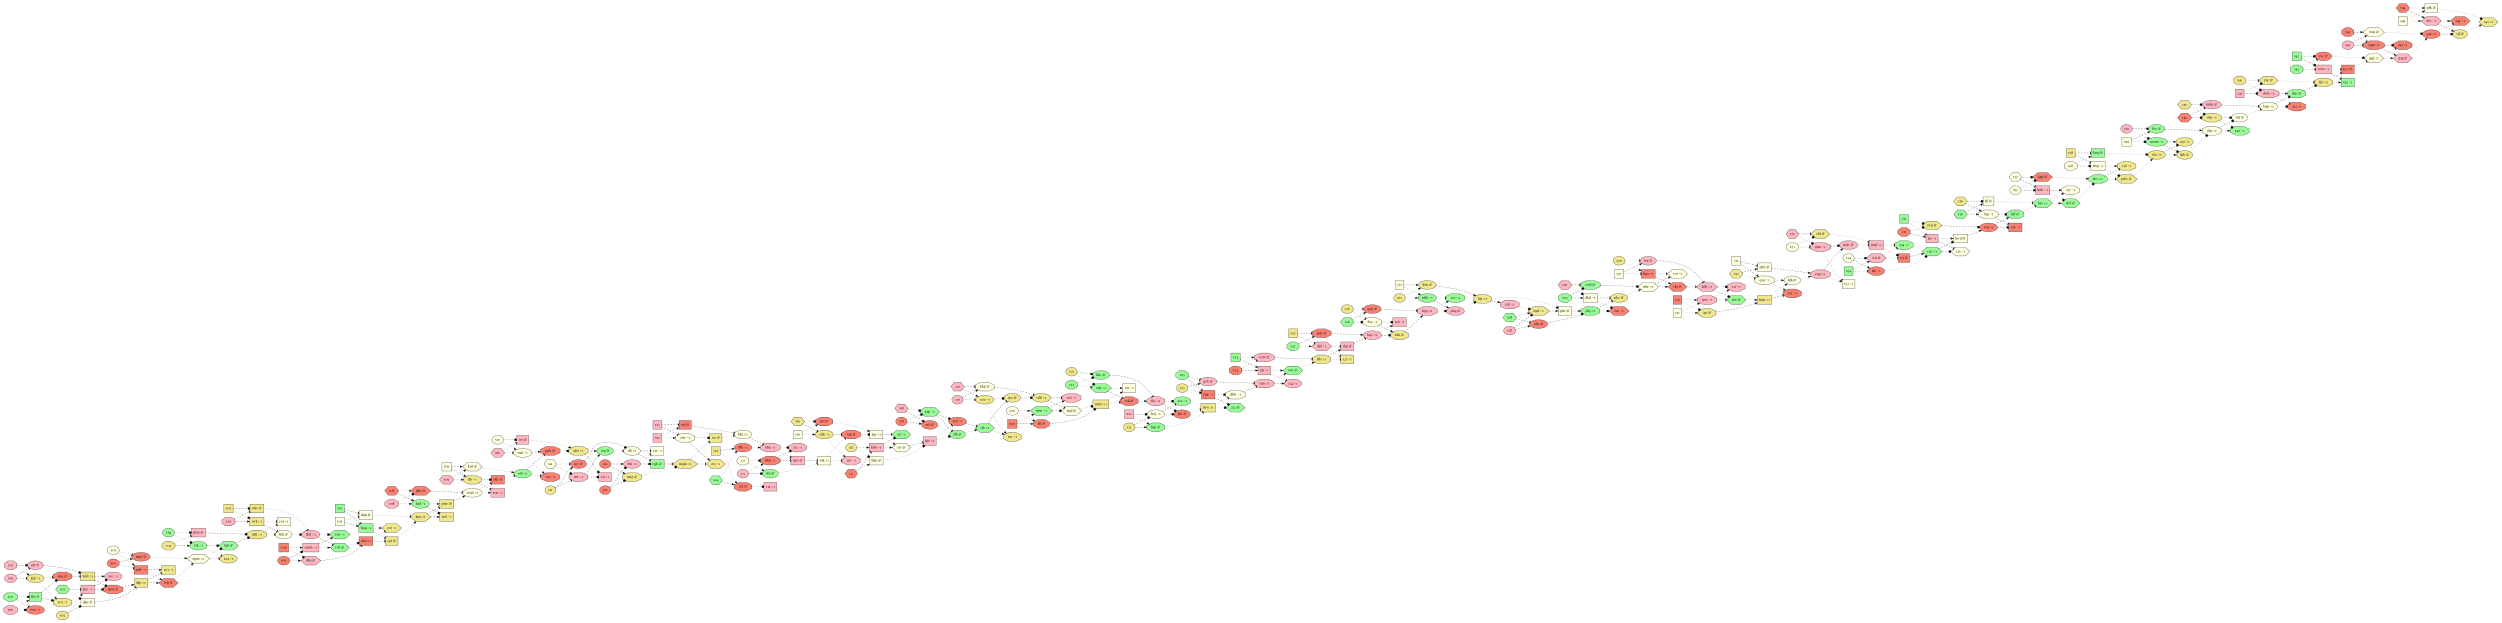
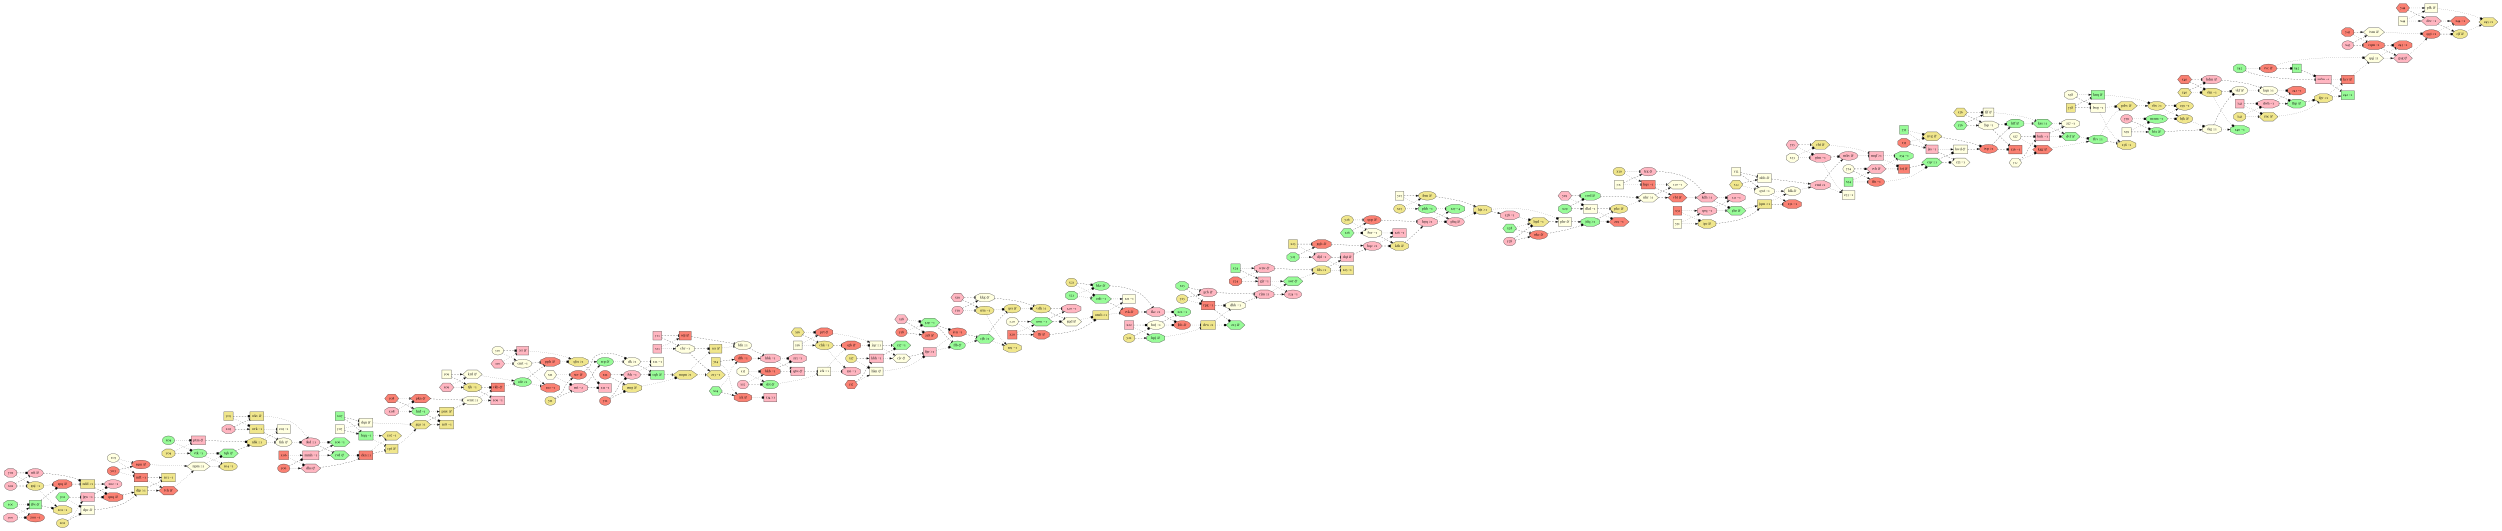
edge "x42" -> "vvc &": reversed
edge "cmt =1" -> "pph &": arrowhead normal -> tee
node "x64": label "x64" -> "x04"
